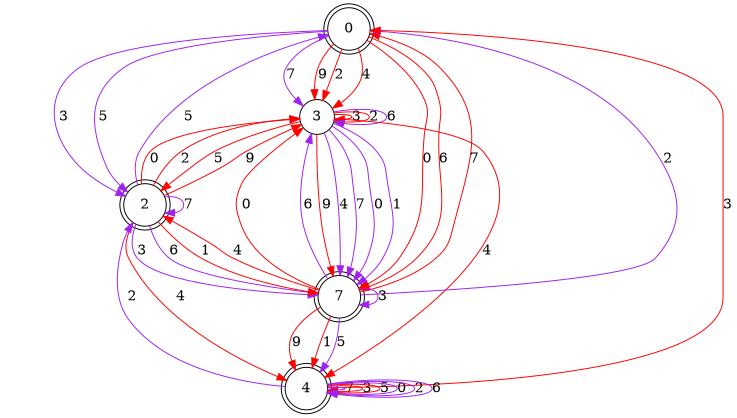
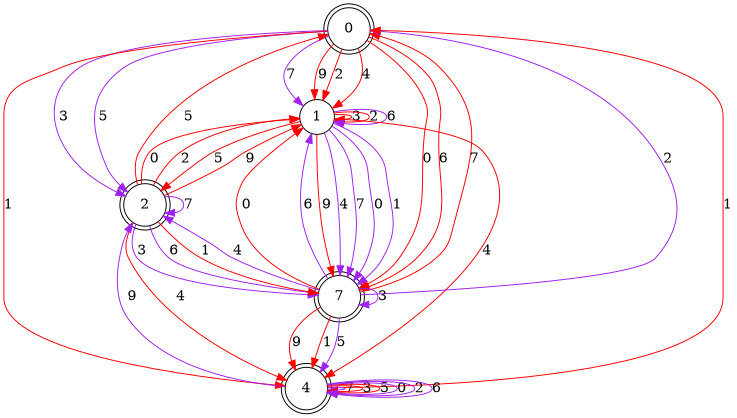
edge "2" -> "0": color purple -> red
node "3": label "3" -> "1"
edge "0" -> "4": added, label "1"
edge "4" -> "0": label "3" -> "1"
edge "7" -> "2": color red -> purple
edge "4" -> "2": label "2" -> "9"
